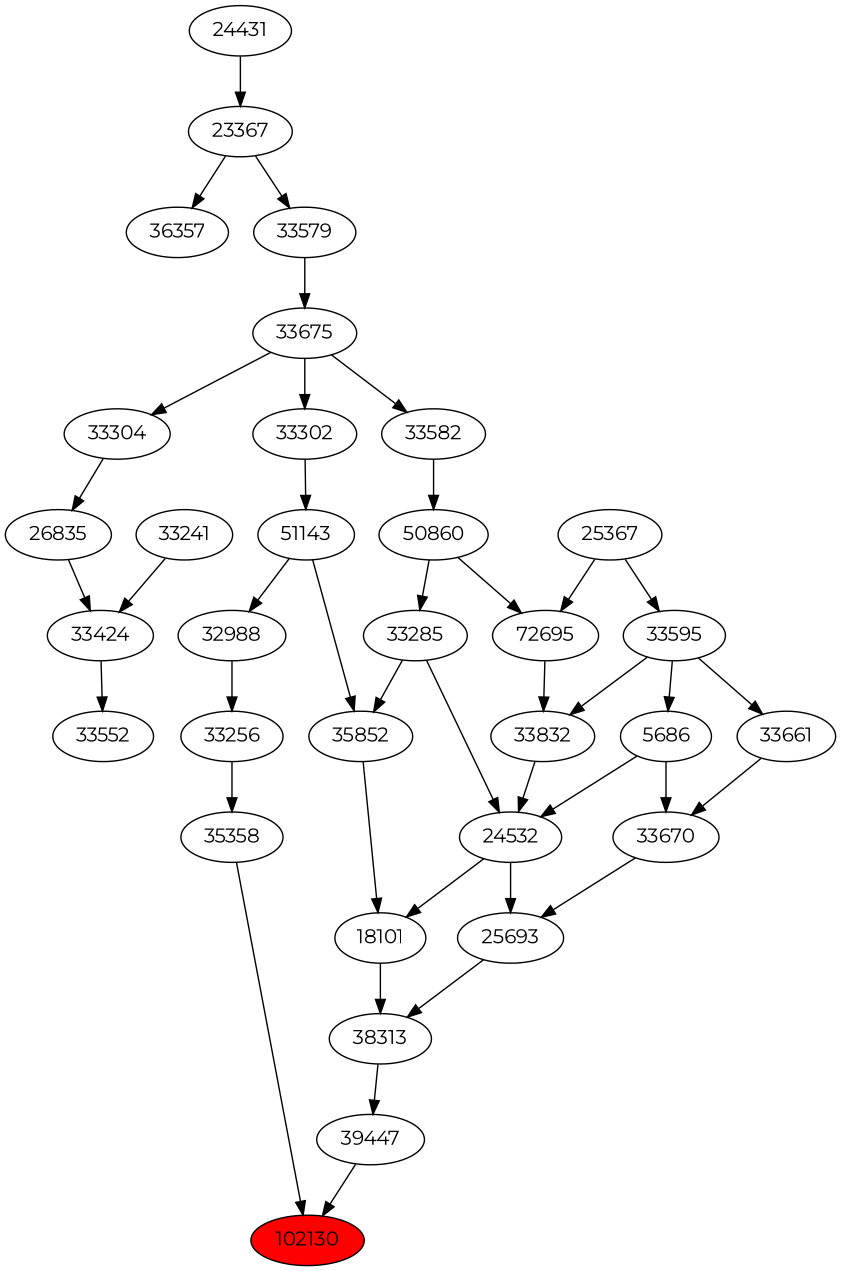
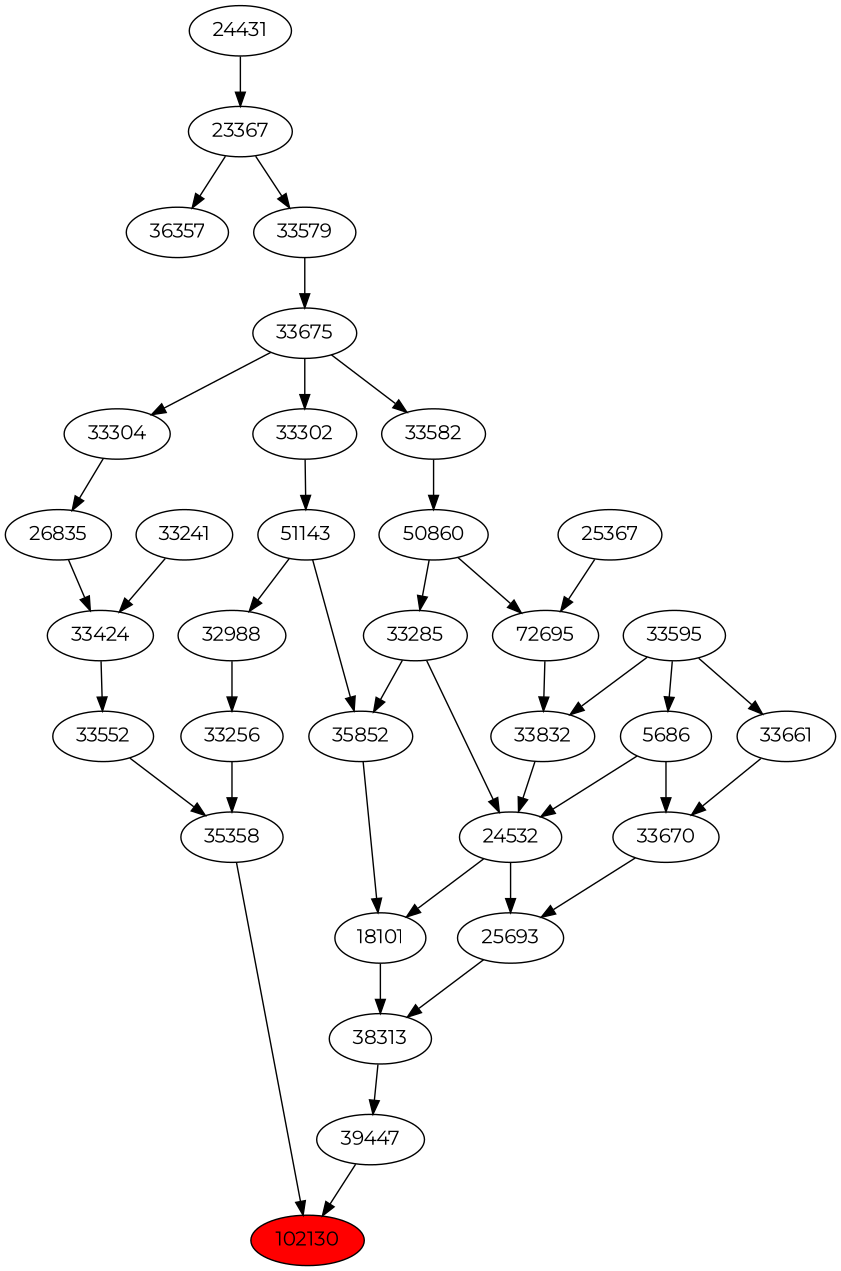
edge "25367" -> "33595": removed
edge "33552" -> "35358": added
